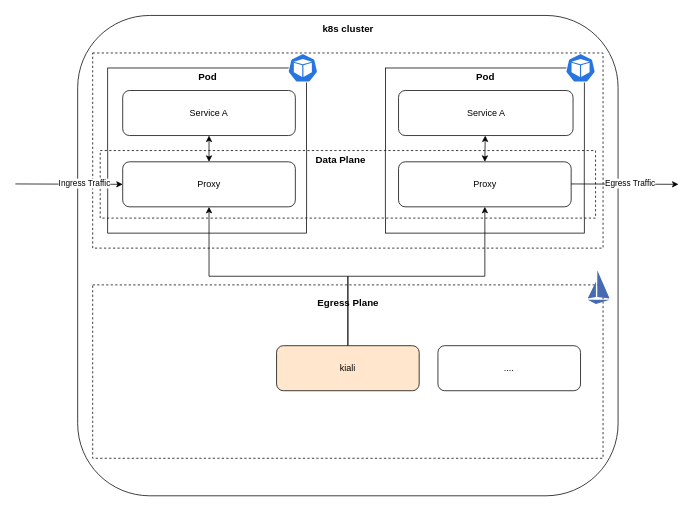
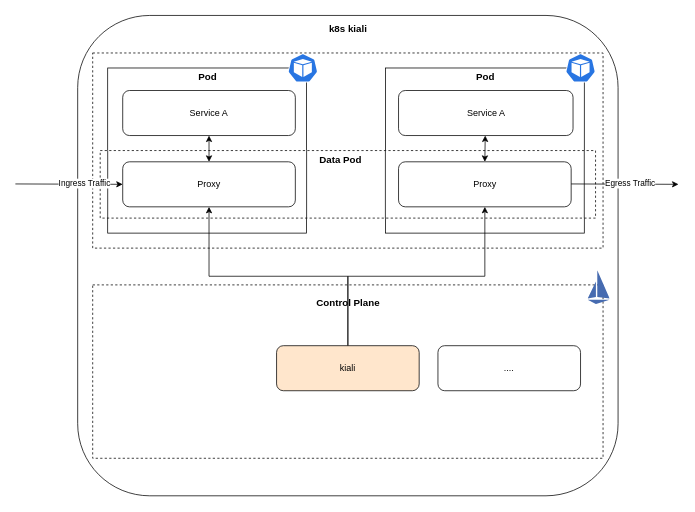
node "k8s cluster": label "k8s cluster" -> "k8s kiali"
node "Data Plane": label "Data Plane" -> "Data Pod"
node "Egress Plane": label "Egress Plane" -> "Control Plane"
